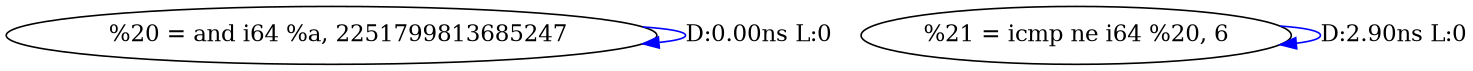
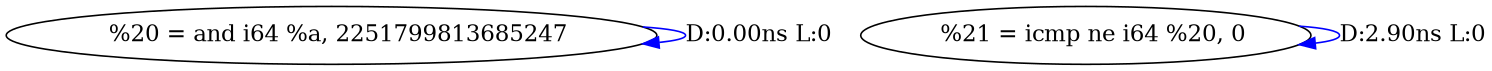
node "%21 = icmp ne i64 %20, 6": label "%21 = icmp ne i64 %20, 6" -> "%21 = icmp ne i64 %20, 0"
